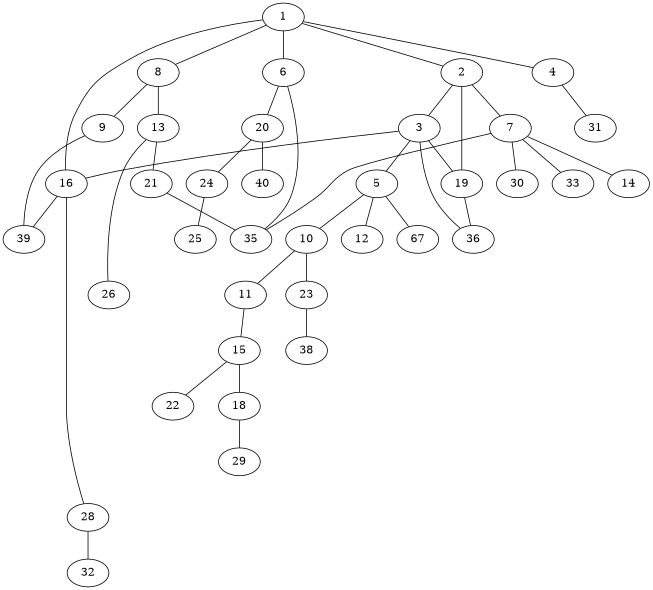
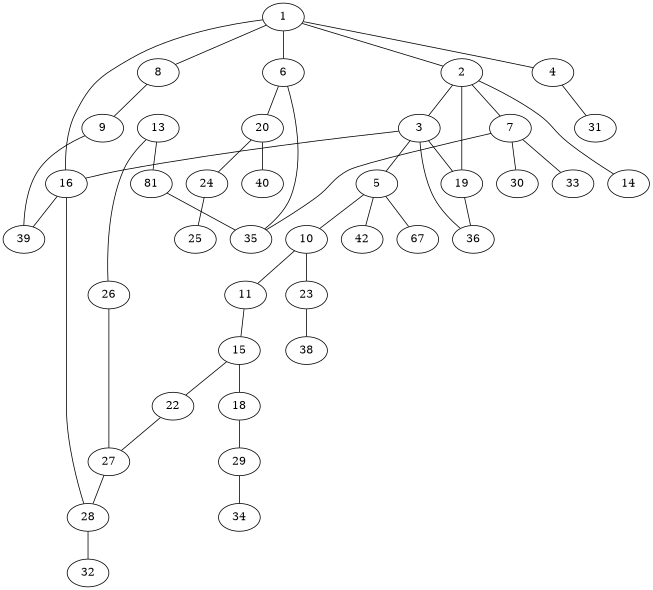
edge "8" -- "13": removed
edge "7" -- "14": now "2" -- "14"
node "21": label "21" -> "81"
node "12": label "12" -> "42"
node "27": added
node "34": added
